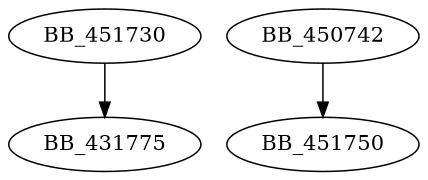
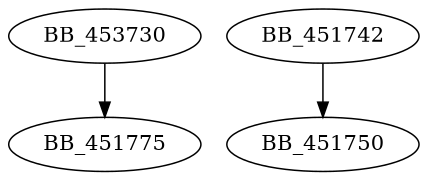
node "BB_451730": label "BB_451730" -> "BB_453730"
node "BB_450742": label "BB_450742" -> "BB_451742"
node "BB_431775": label "BB_431775" -> "BB_451775"
